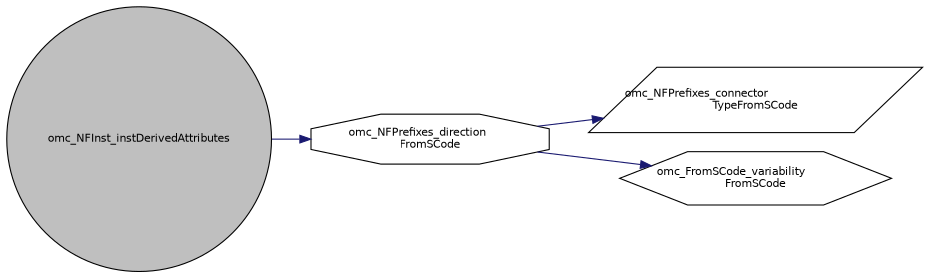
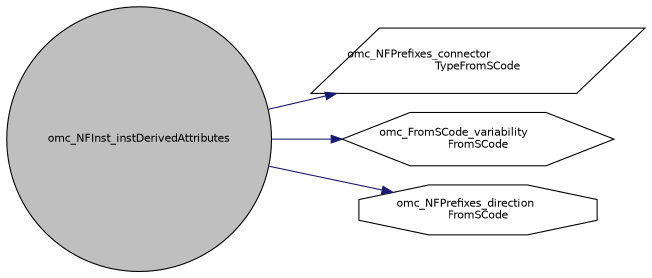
edge "omc_NFPrefixes_direction FromSCode" -> "omc_NFPrefixes_connector TypeFromSCode": now "omc_NFInst_instDerivedAttributes" -> "omc_NFPrefixes_connector TypeFromSCode"
edge "omc_NFPrefixes_direction FromSCode" -> "omc_FromSCode_variability FromSCode": now "omc_NFInst_instDerivedAttributes" -> "omc_FromSCode_variability FromSCode"
